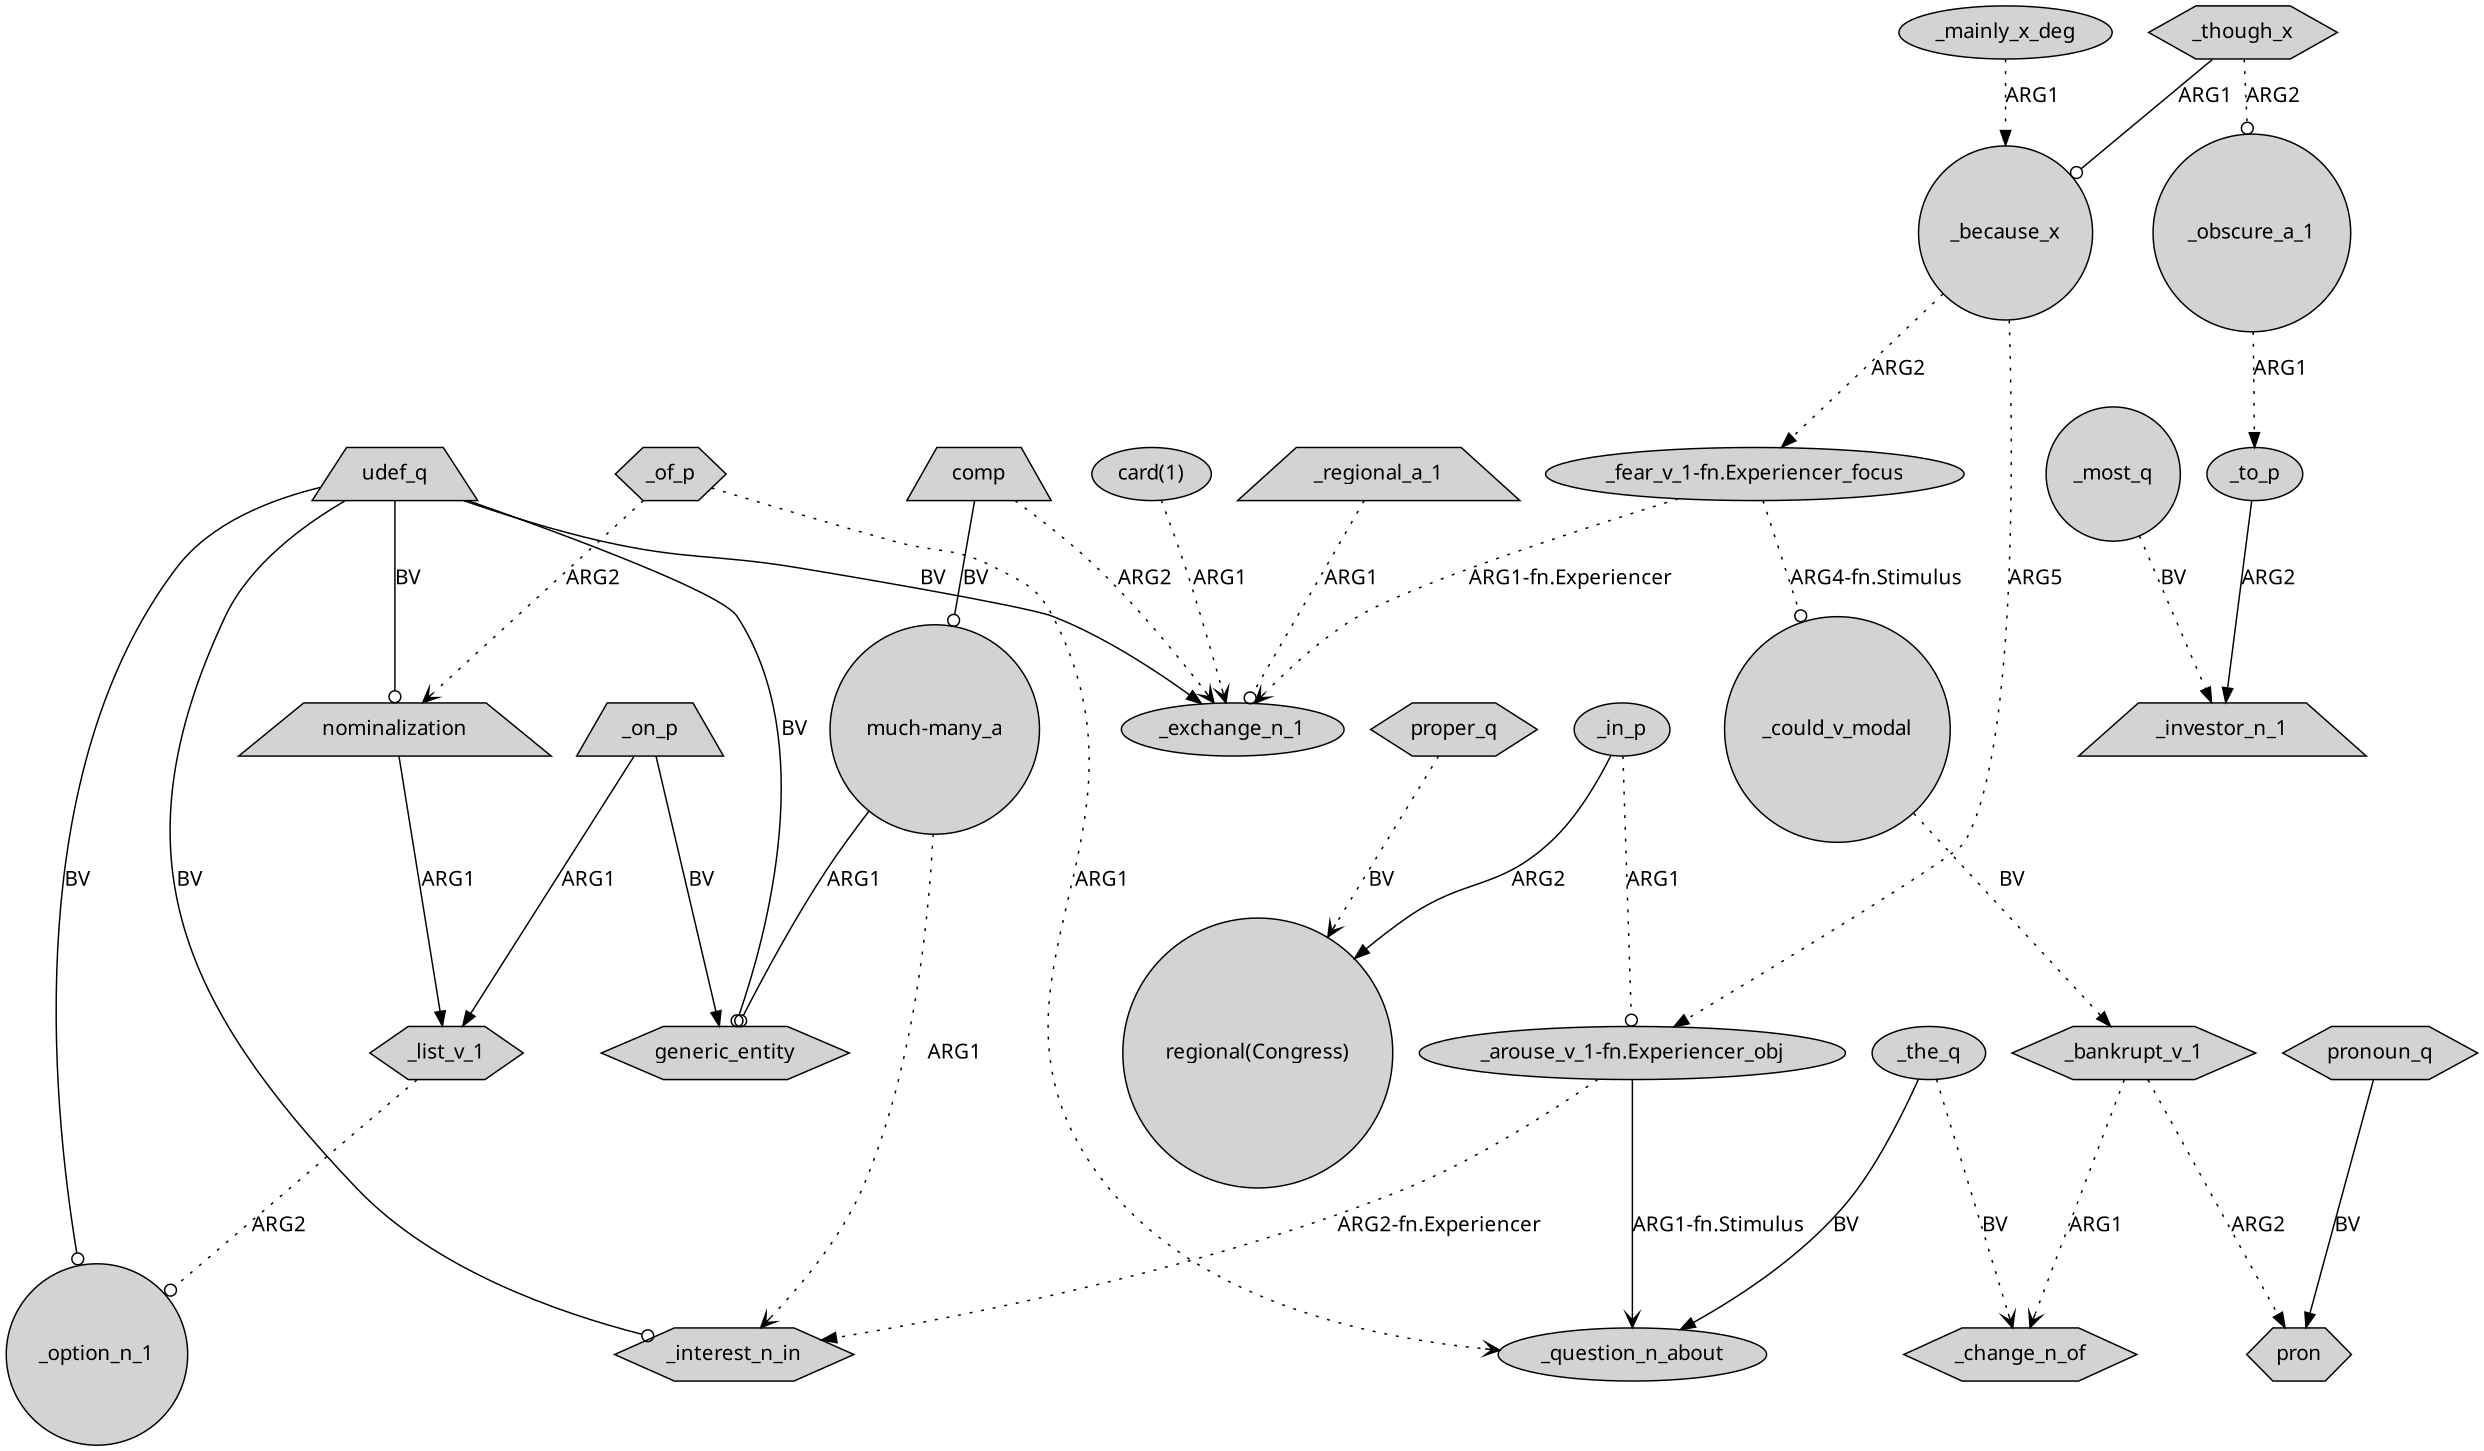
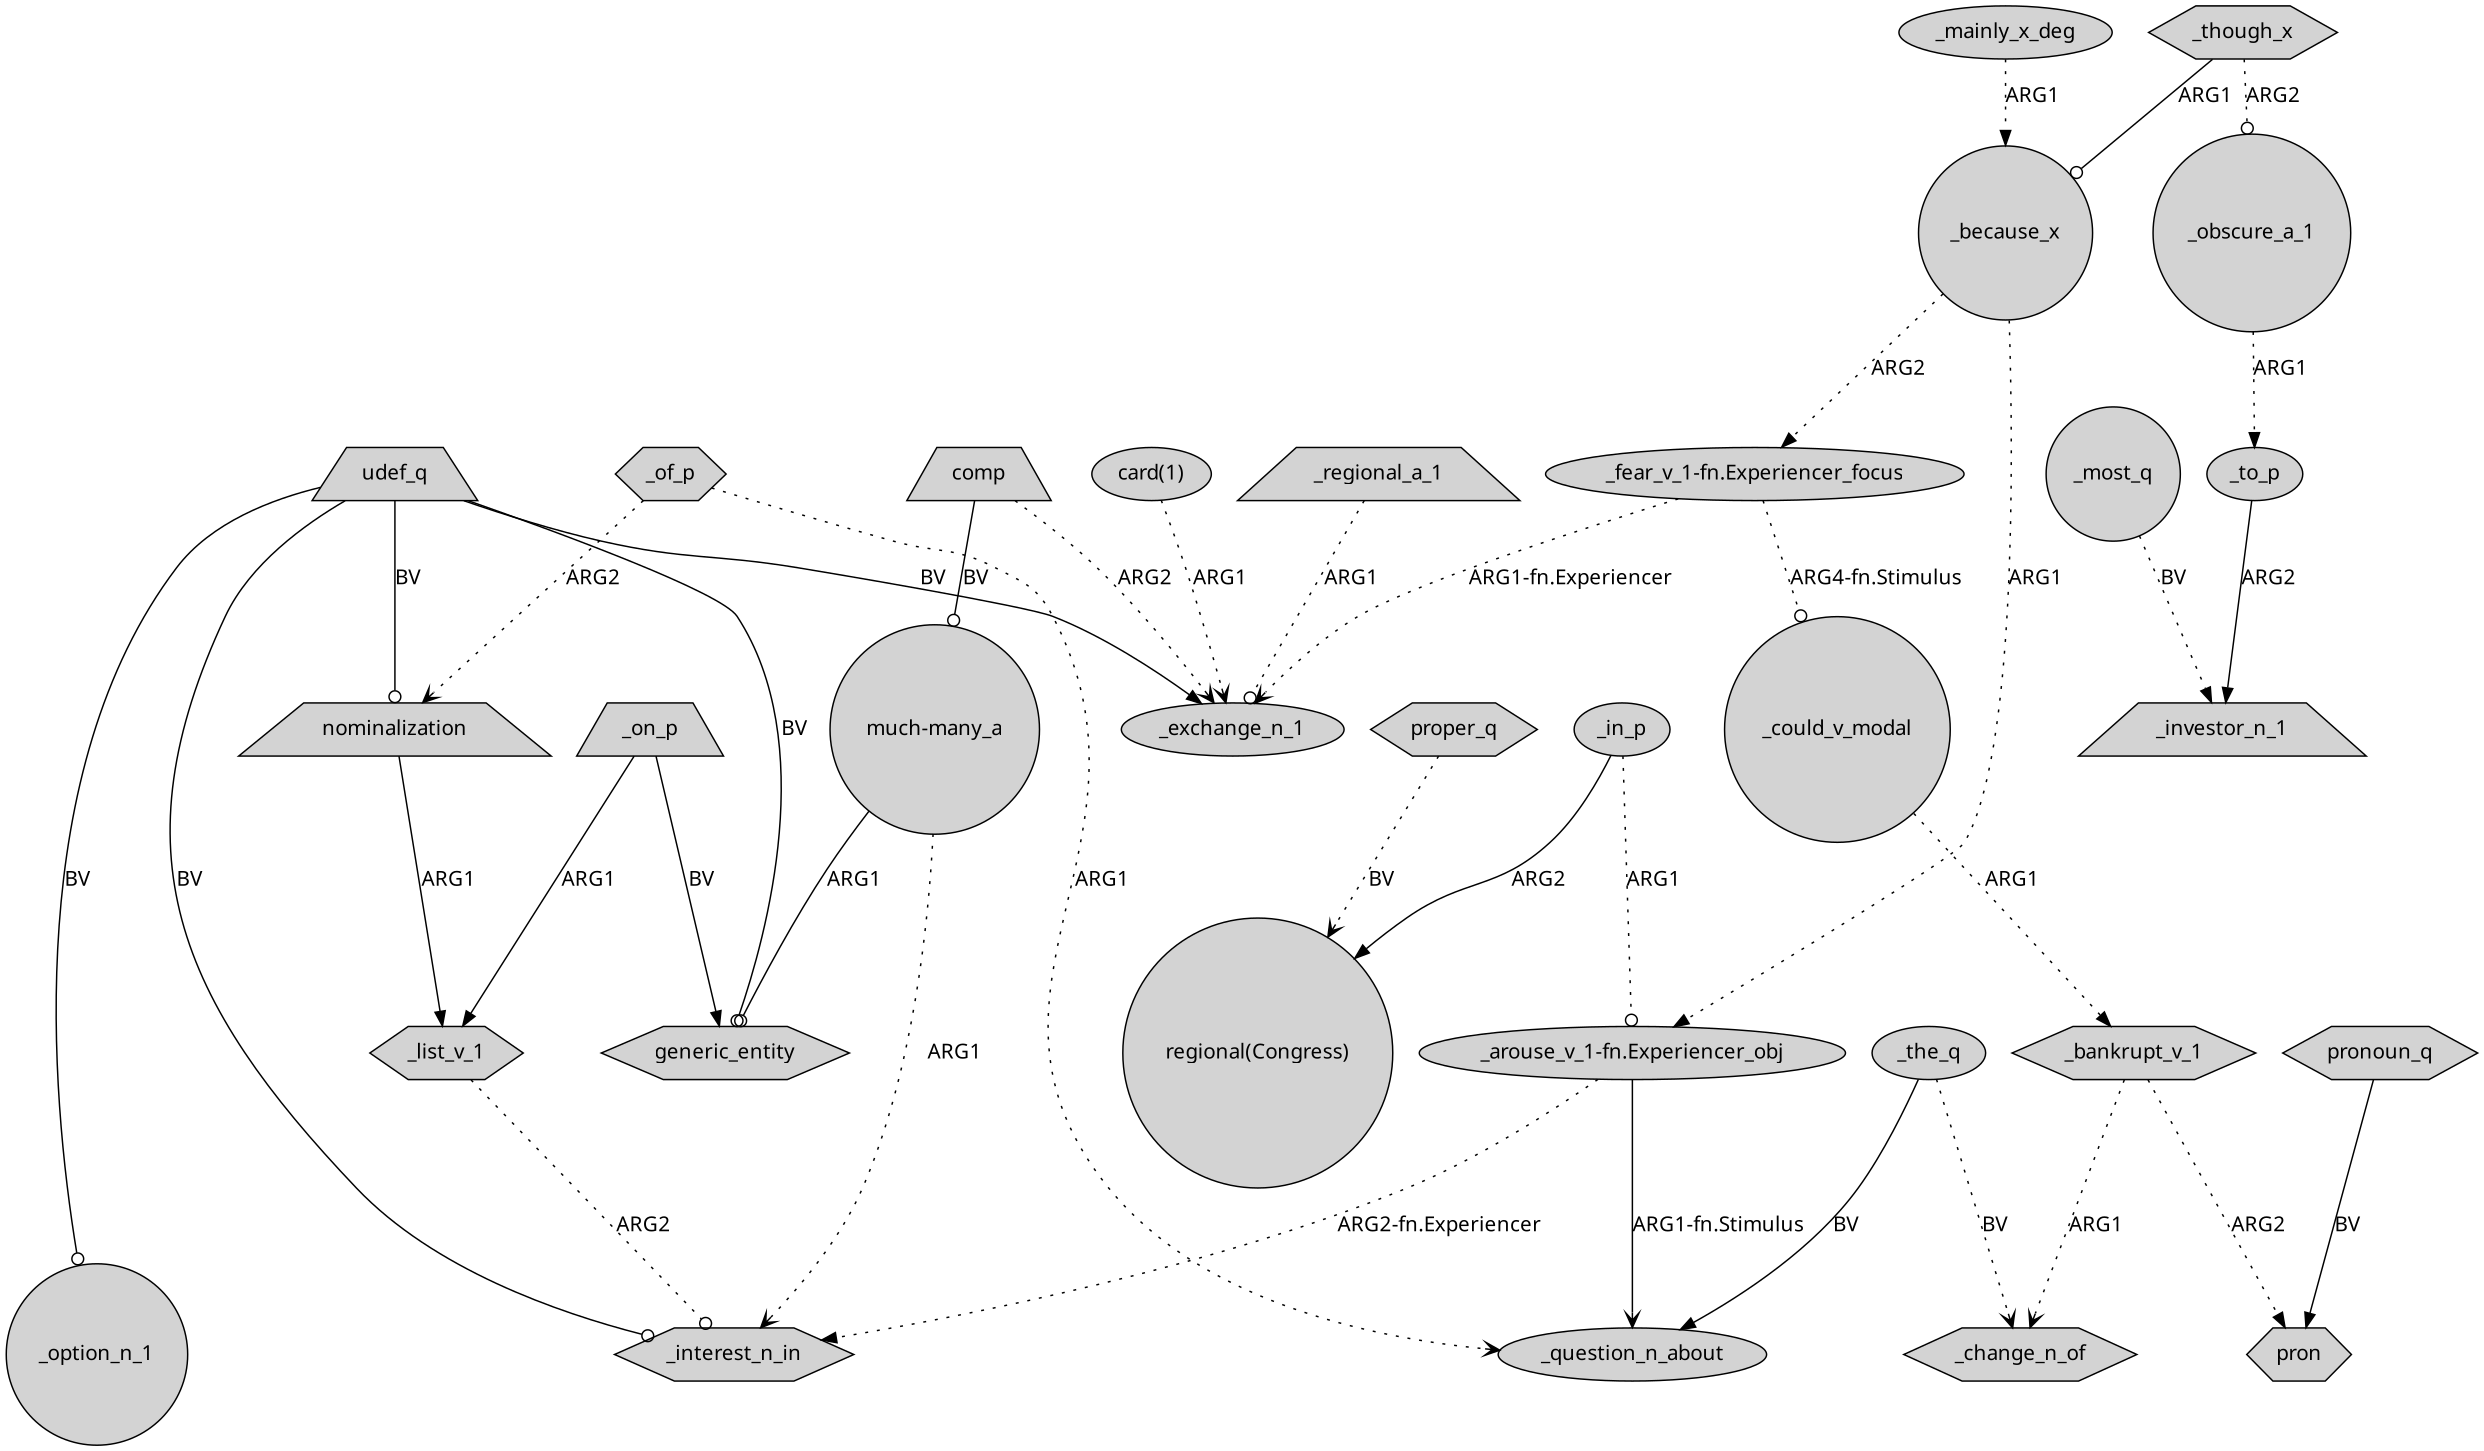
edge "_because_x" -> "_arouse_v_1-fn.Experiencer_obj": label "ARG5" -> "ARG1"
edge "_could_v_modal" -> "_bankrupt_v_1": label "BV" -> "ARG1"
edge "_list_v_1" -> "_option_n_1": now "_list_v_1" -> "_interest_n_in"
